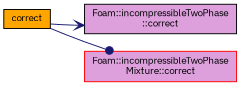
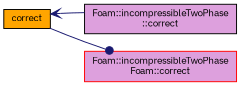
edge "correct" -> "Foam::incompressibleTwoPhase ::correct": reversed
node "Foam::incompressibleTwoPhase Mixture::correct": label "Foam::incompressibleTwoPhase Mixture::correct" -> "Foam::incompressibleTwoPhase Foam::correct"
